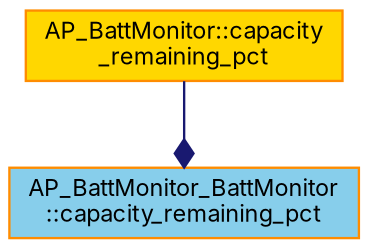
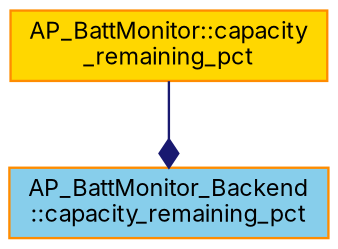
node "AP_BattMonitor_BattMonitor ::capacity_remaining_pct": label "AP_BattMonitor_BattMonitor ::capacity_remaining_pct" -> "AP_BattMonitor_Backend ::capacity_remaining_pct"
